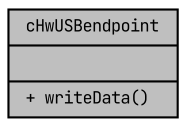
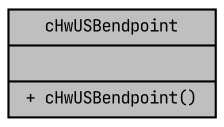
node "cHwUSBendpoint": text "+ writeData()" -> "+ cHwUSBendpoint()"
